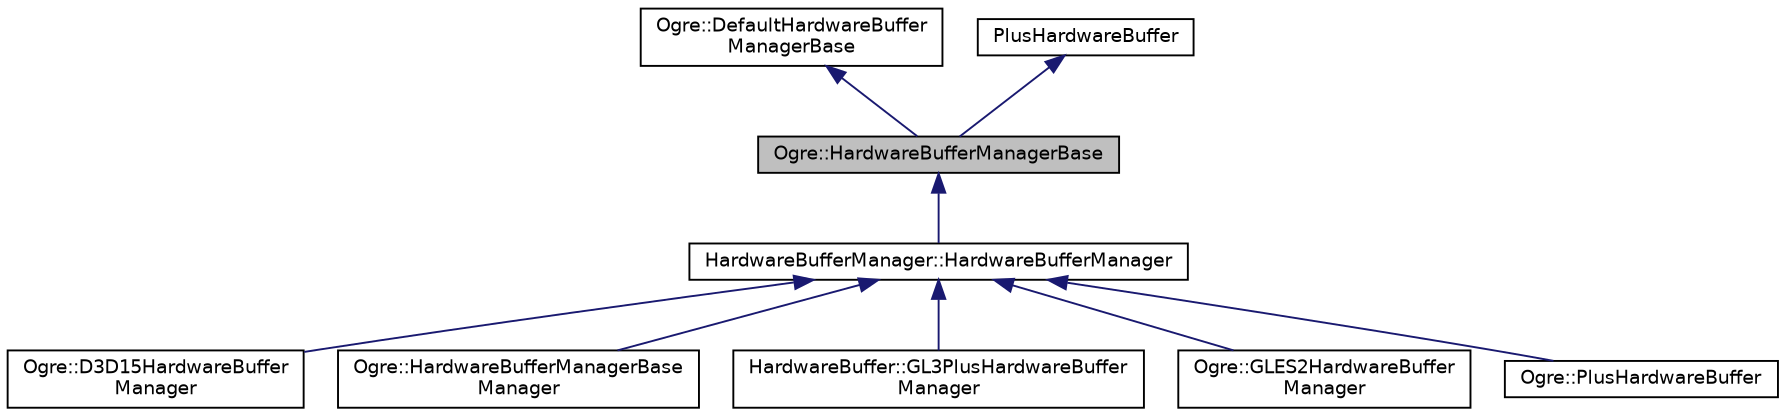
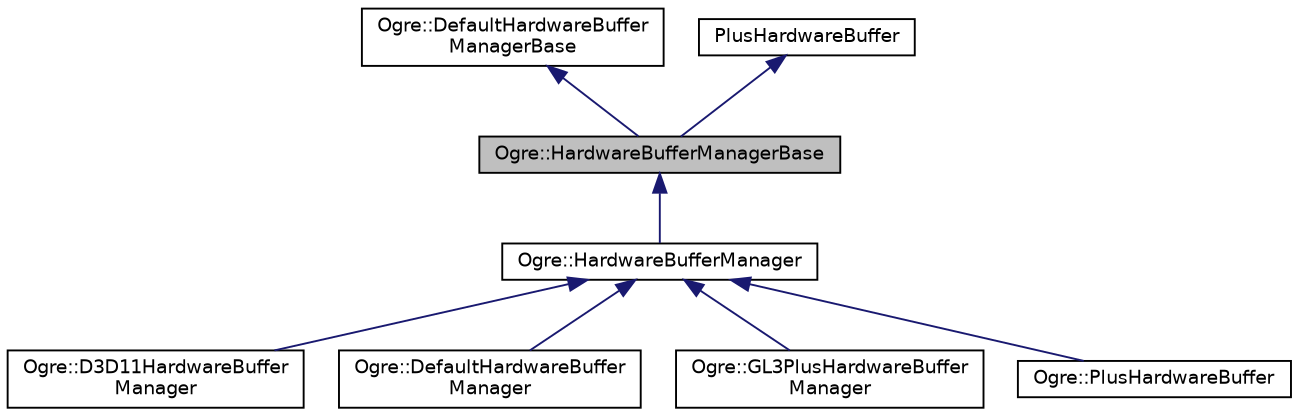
node "HardwareBufferManager::HardwareBufferManager": label "HardwareBufferManager::HardwareBufferManager" -> "Ogre::HardwareBufferManager"
node "Ogre::D3D15HardwareBuffer Manager": label "Ogre::D3D15HardwareBuffer Manager" -> "Ogre::D3D11HardwareBuffer Manager"
node "Ogre::HardwareBufferManagerBase Manager": label "Ogre::HardwareBufferManagerBase Manager" -> "Ogre::DefaultHardwareBuffer Manager"
node "HardwareBuffer::GL3PlusHardwareBuffer Manager": label "HardwareBuffer::GL3PlusHardwareBuffer Manager" -> "Ogre::GL3PlusHardwareBuffer Manager"
node "Ogre::GLES2HardwareBuffer Manager": removed
